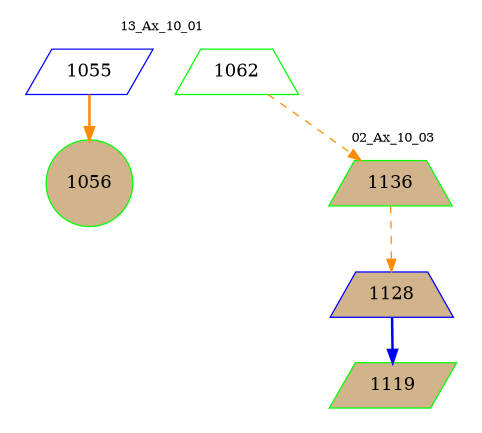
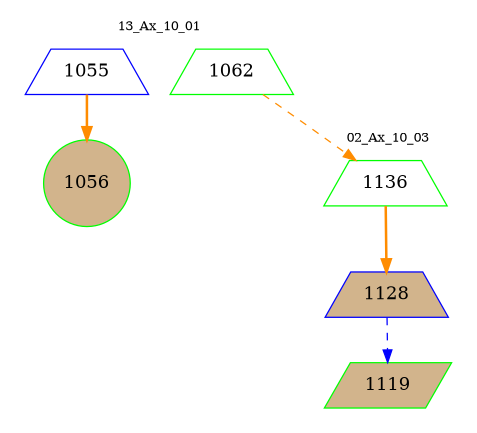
node "1055": shape parallelogram -> trapezium
node "1136": fillcolor tan -> white
edge "1136" -> "1128": style dashed -> bold
edge "1128" -> "1119": style bold -> dashed
